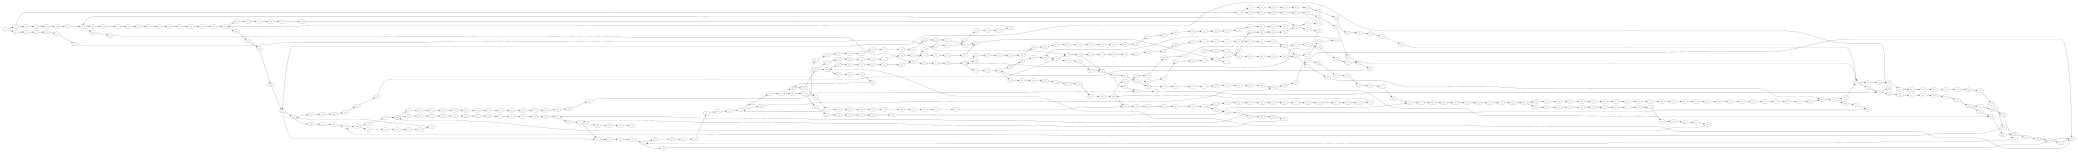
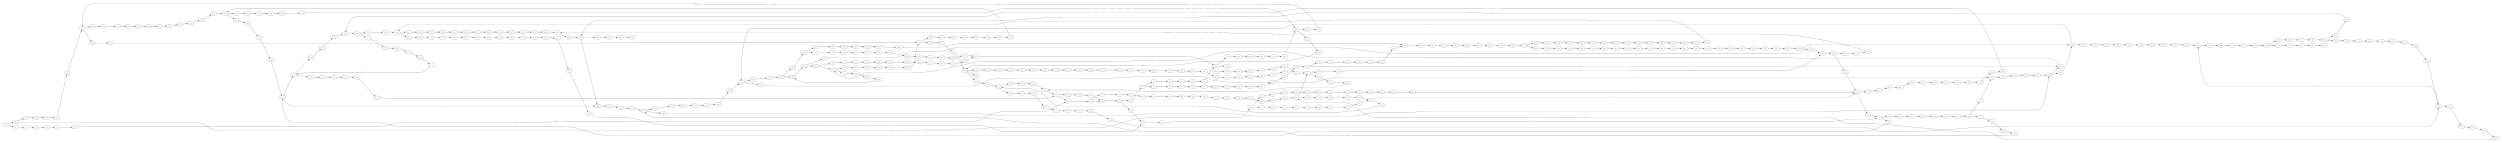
edge "S212" -> "S213": now "S212" -> "S227"
